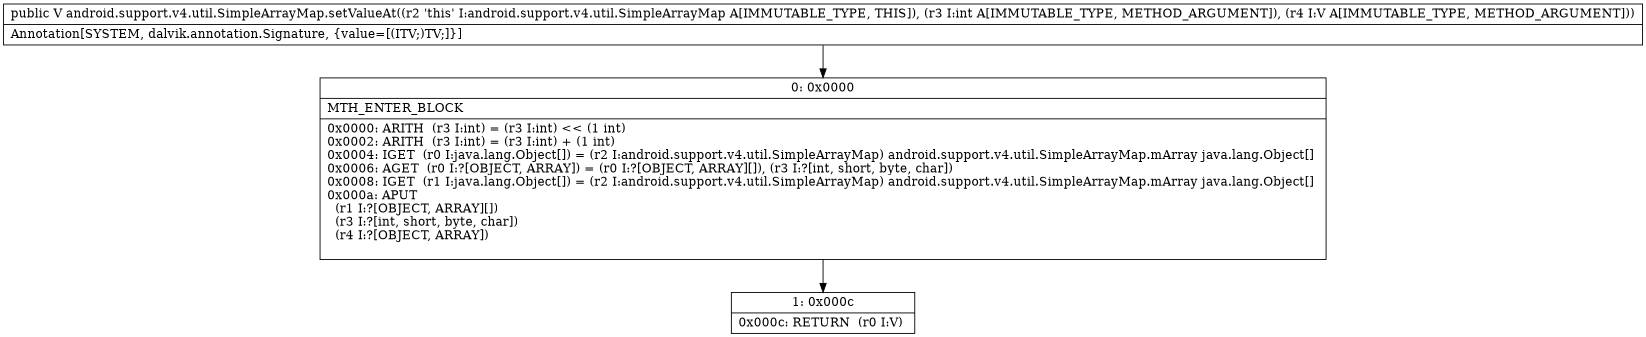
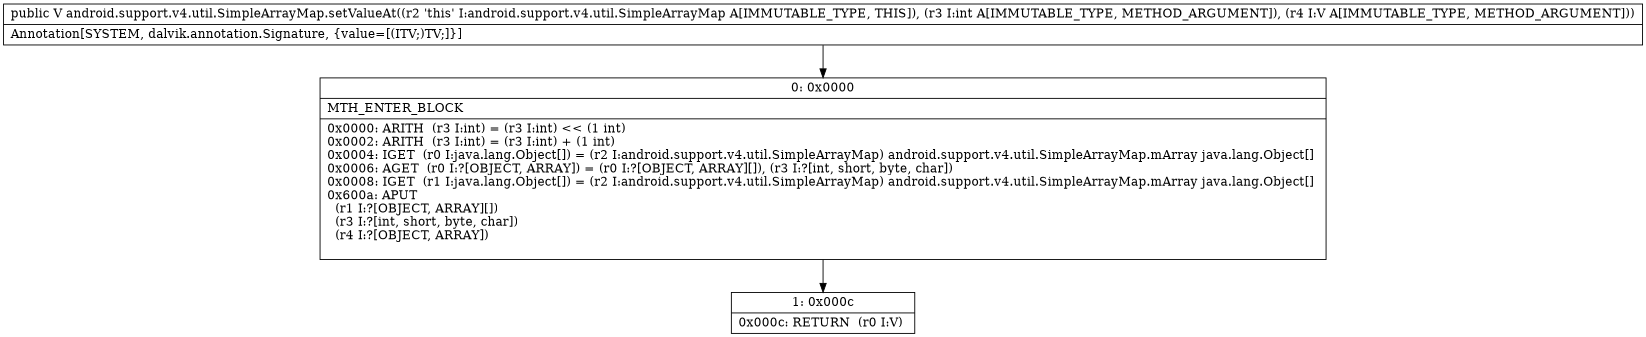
node "0: 0x0000": text "0x000a: APUT" -> "0x600a: APUT"
